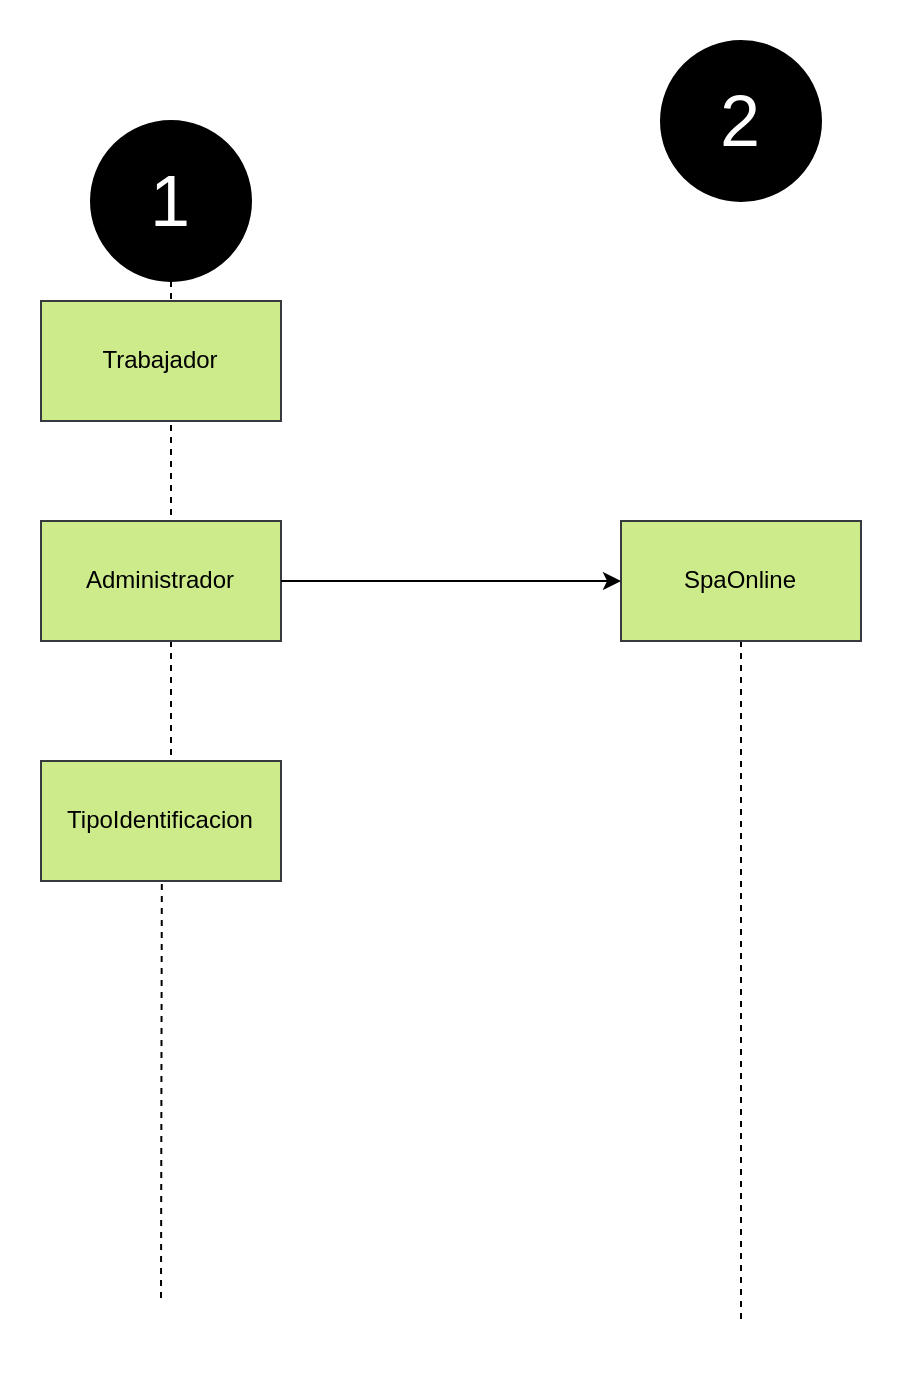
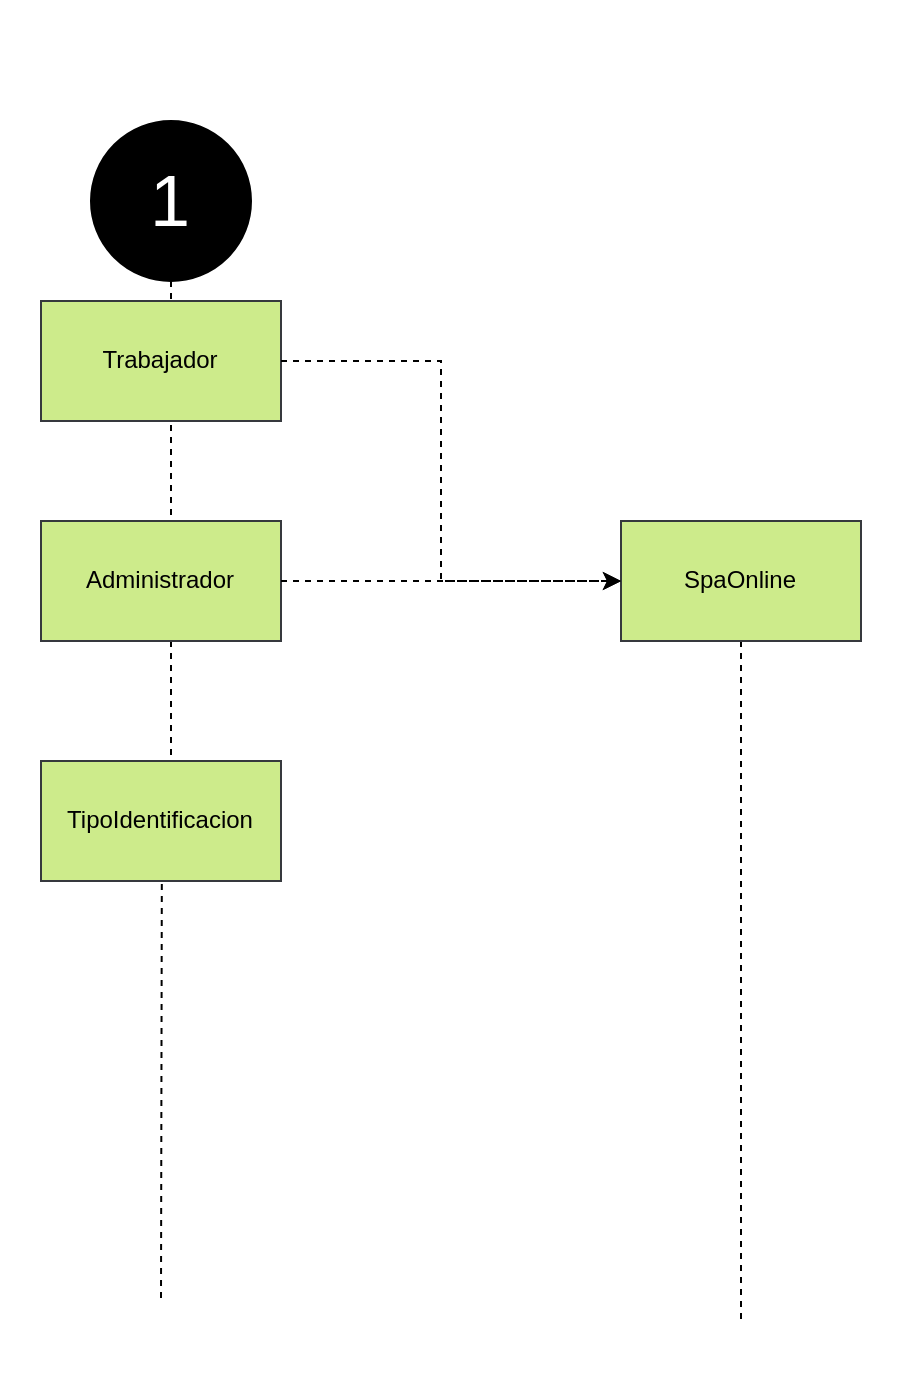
node "2": removed
edge "Trabajador" -> "SpaOnline": added
edge "Administrador" -> "SpaOnline": style solid -> dashed
